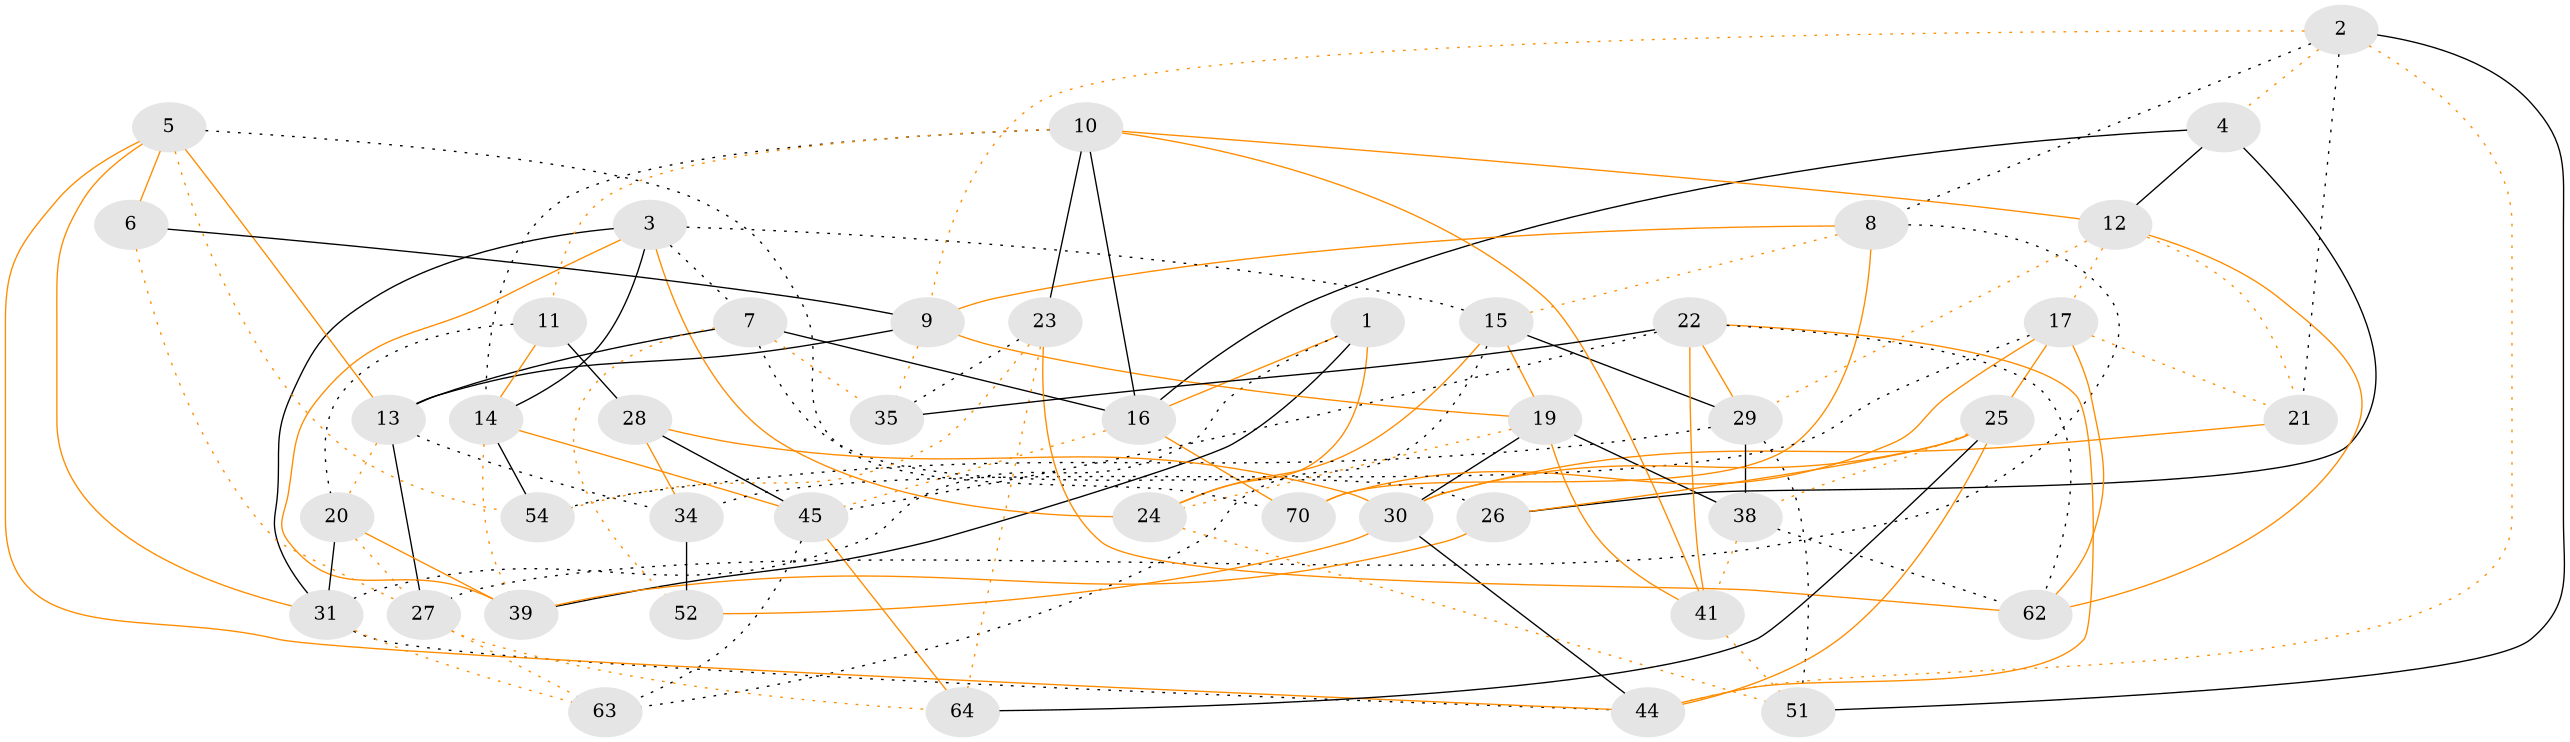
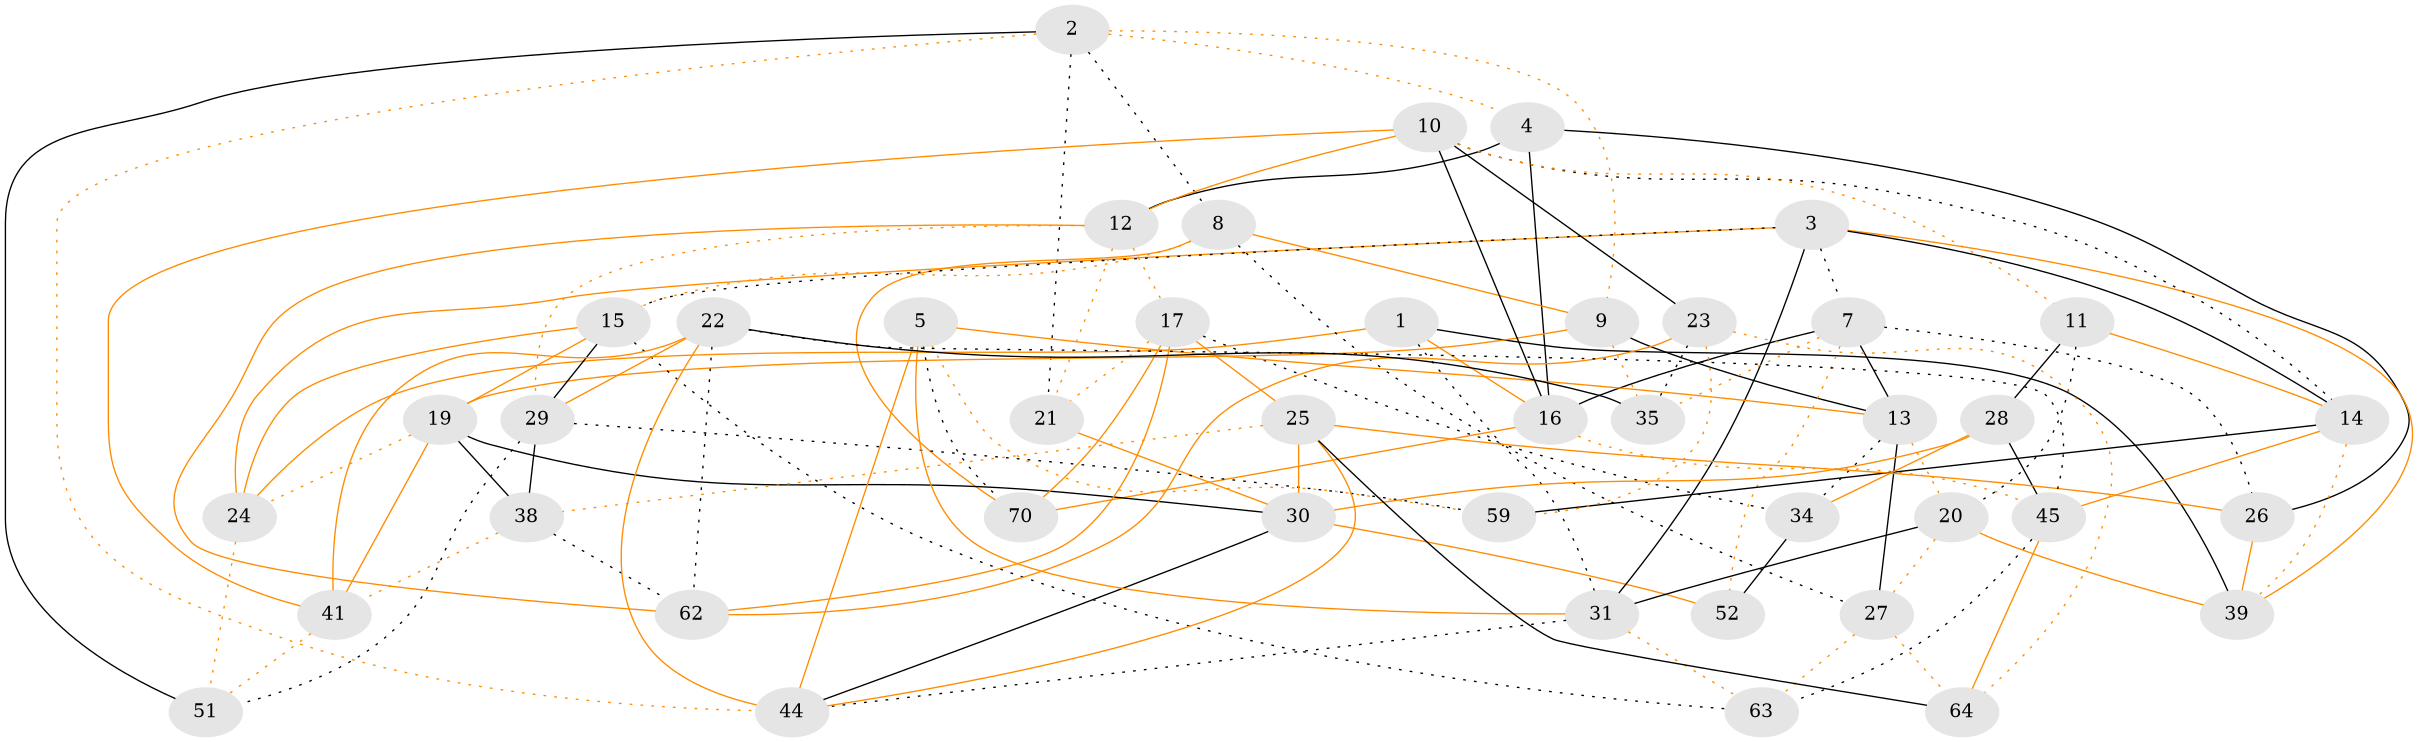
node "6": removed
node "54": label "54" -> "59"
